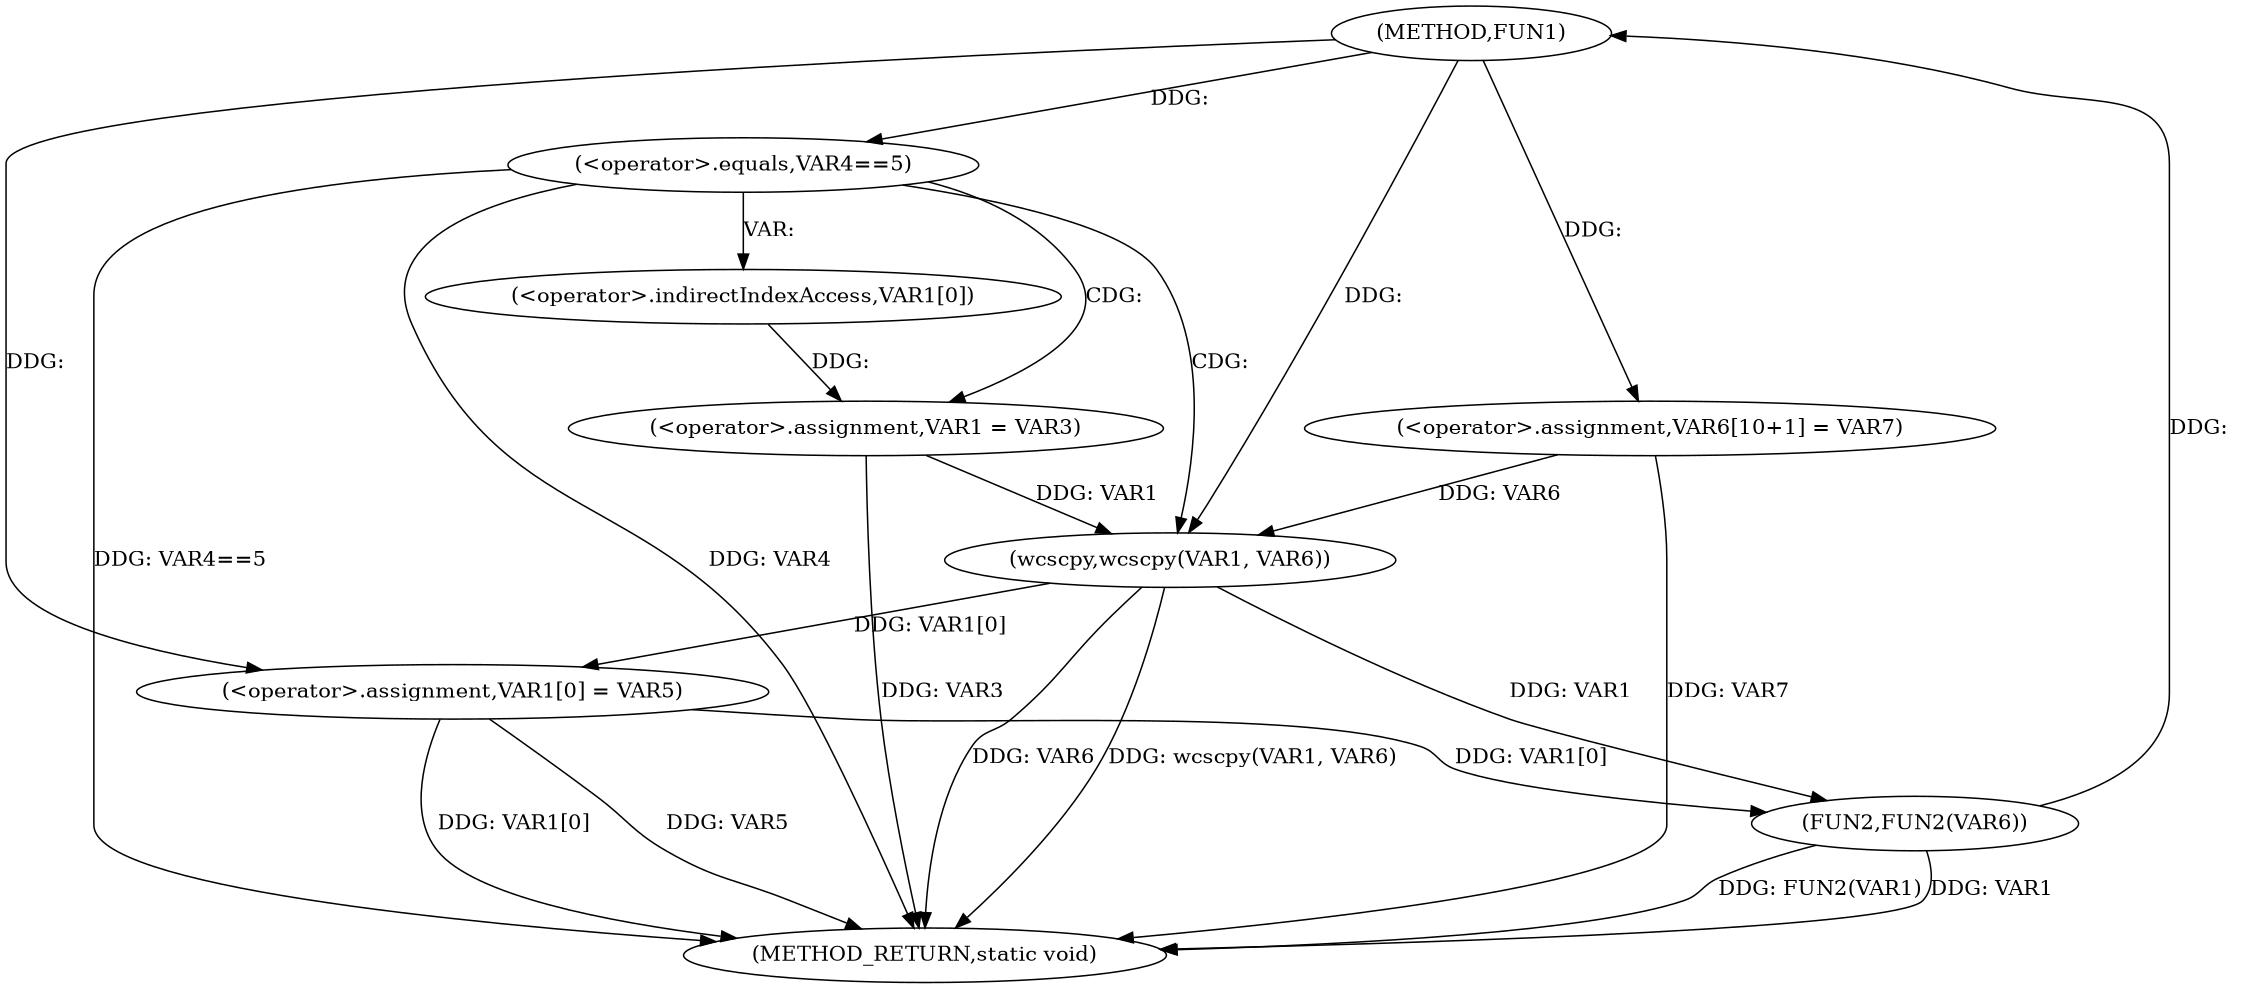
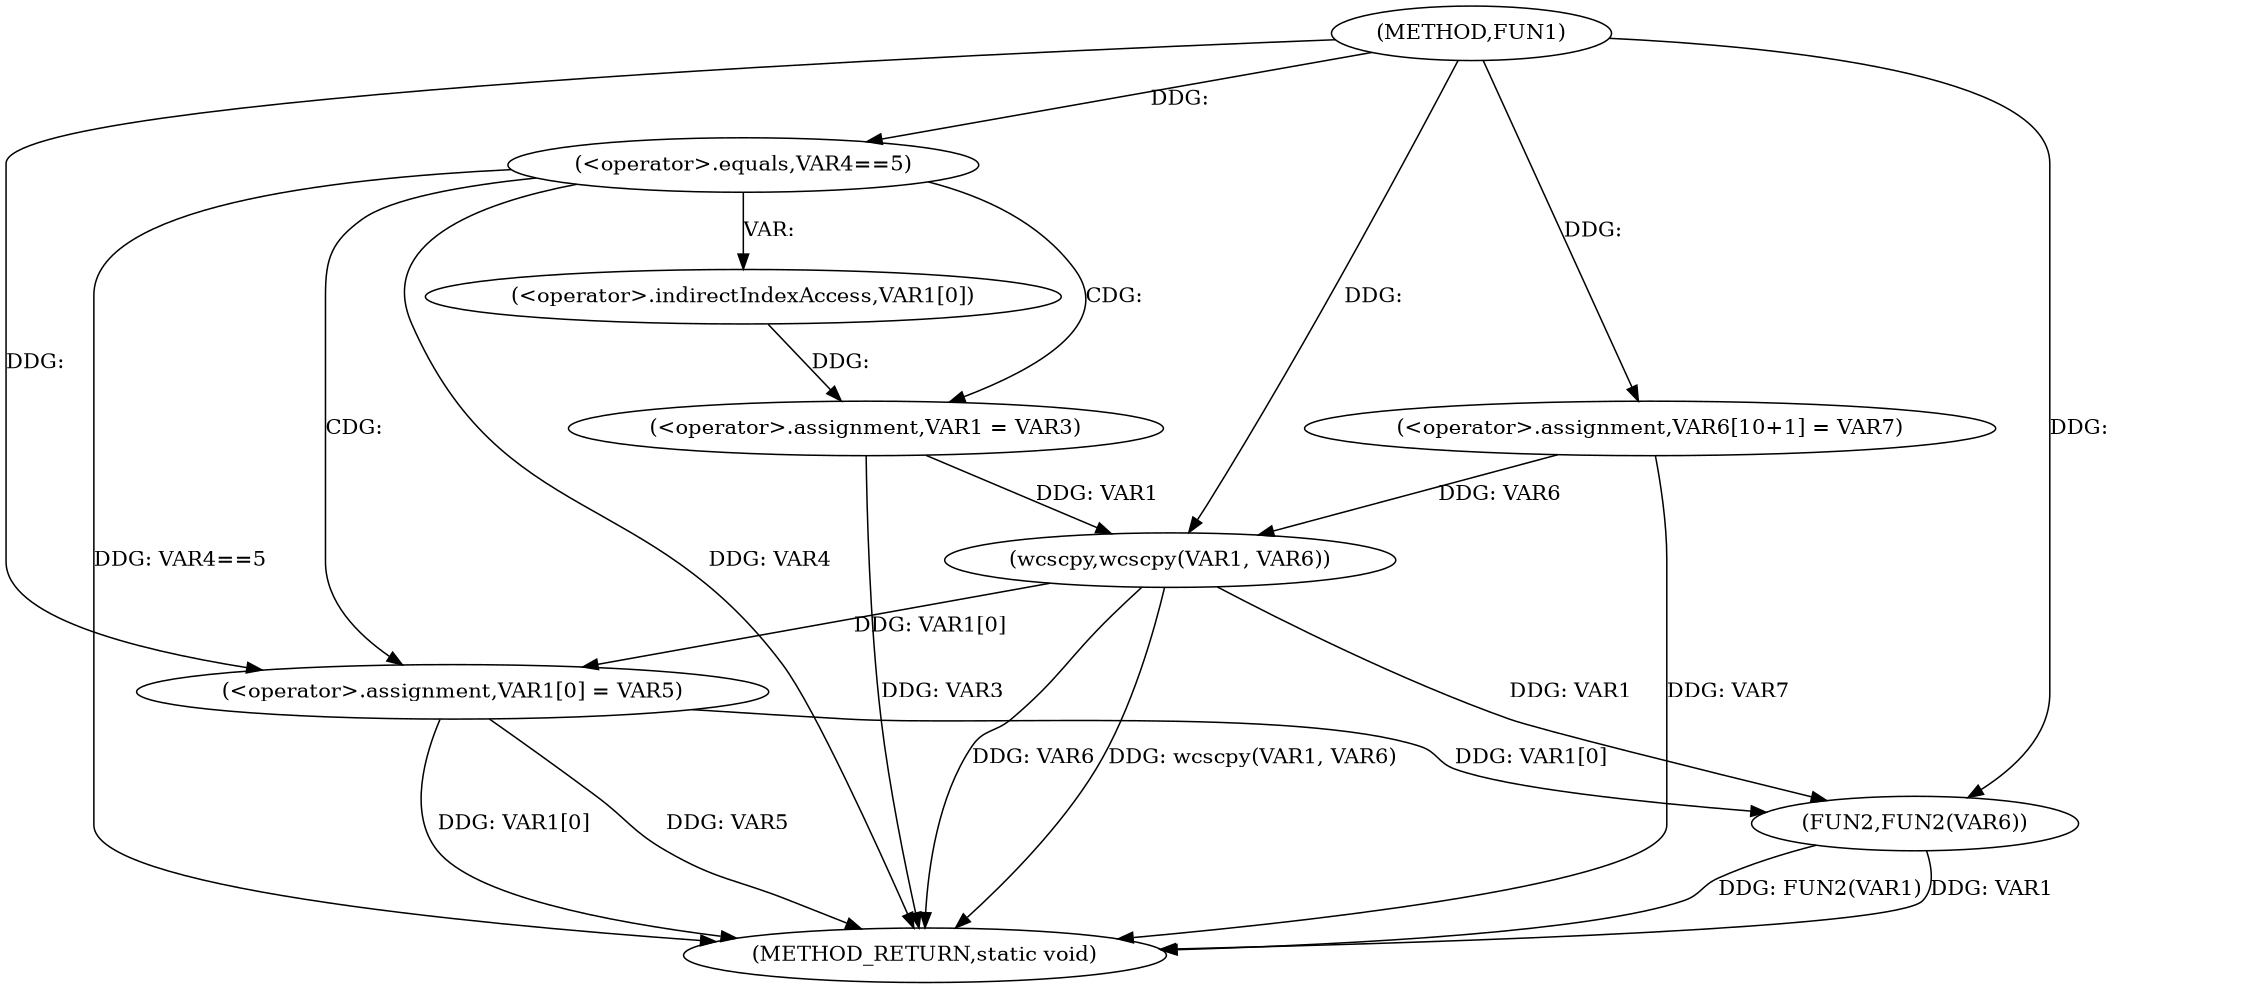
edge "(FUN2,FUN2(VAR6))" -> "(METHOD,FUN1)": reversed
edge "(<operator>.equals,VAR4==5)" -> "(wcscpy,wcscpy(VAR1, VAR6))": now "(<operator>.equals,VAR4==5)" -> "(<operator>.assignment,VAR1[0] = VAR5)"
